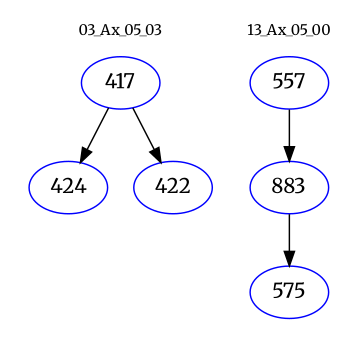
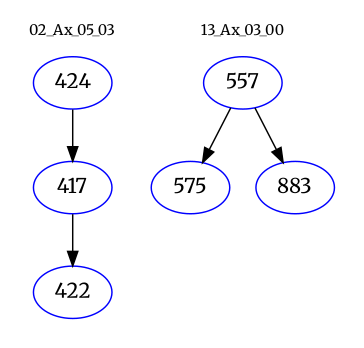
cluster "03_Ax_05_03": label "03_Ax_05_03" -> "02_Ax_05_03"
cluster "13_Ax_05_00": label "13_Ax_05_00" -> "13_Ax_03_00"
edge "417" -> "424": reversed
edge "883" -> "575": now "557" -> "575"
